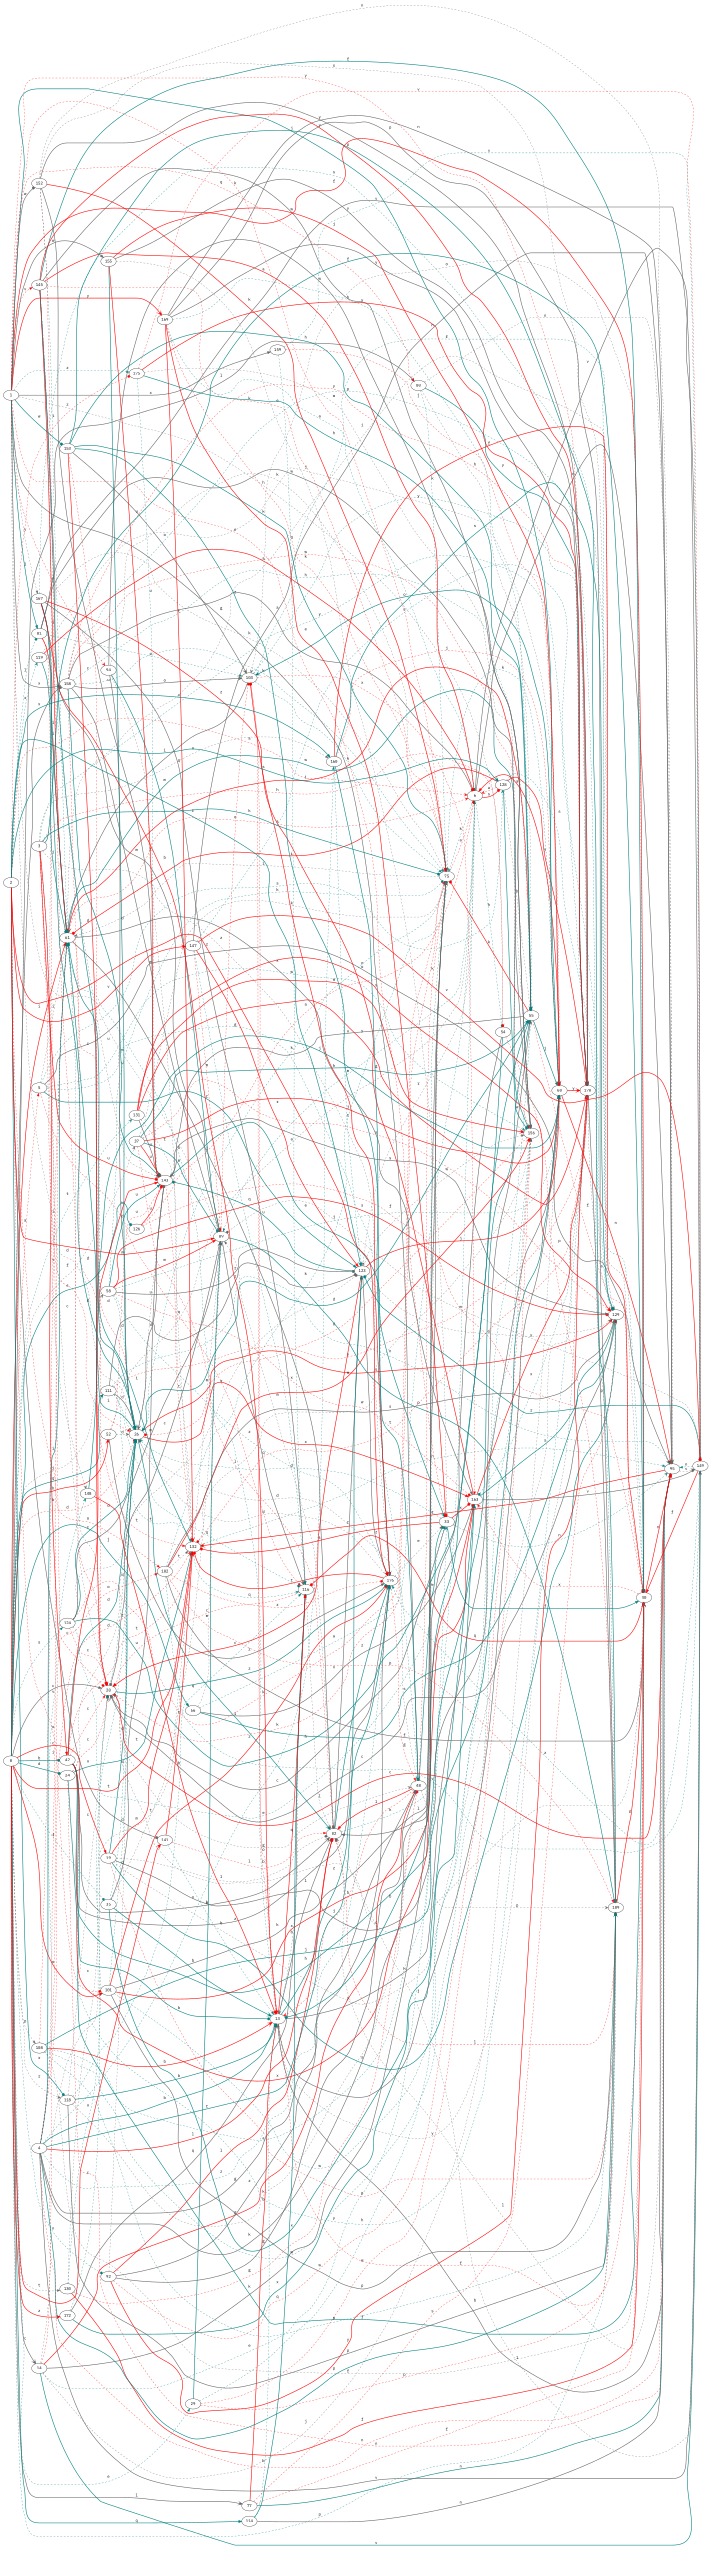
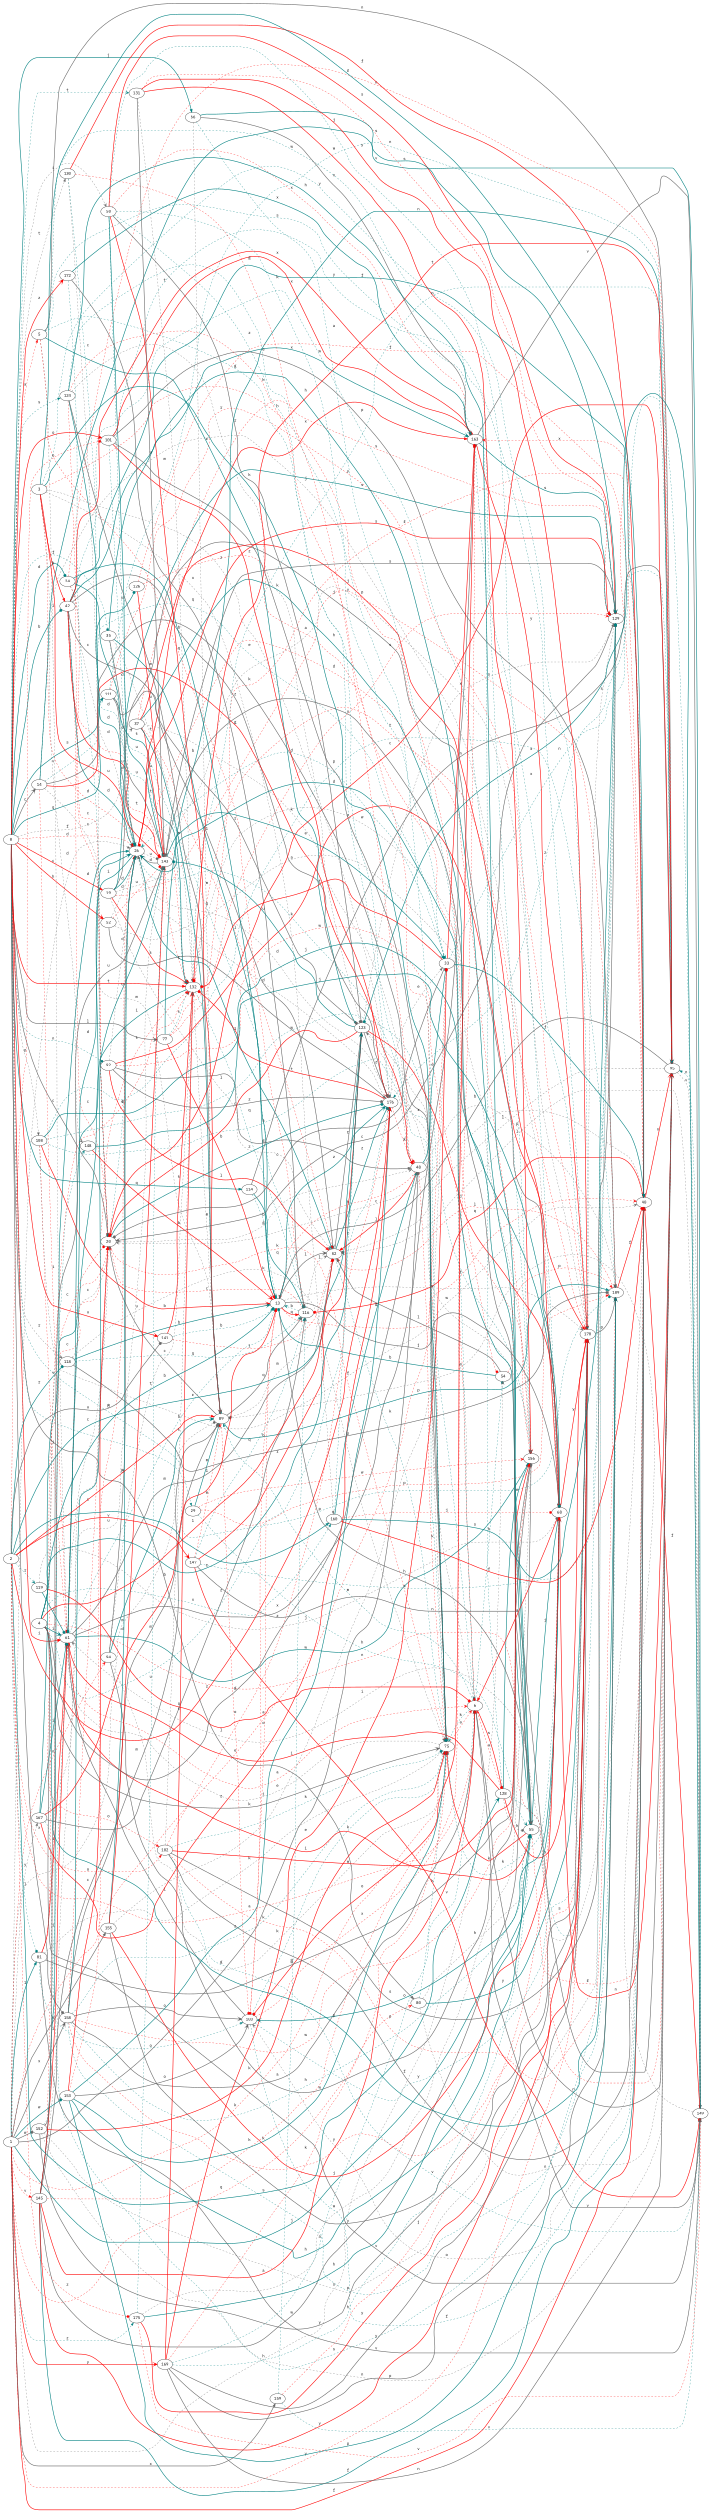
edge "77" -> "132": added, label "t"
edge "131" -> "129": style bold -> dashed
